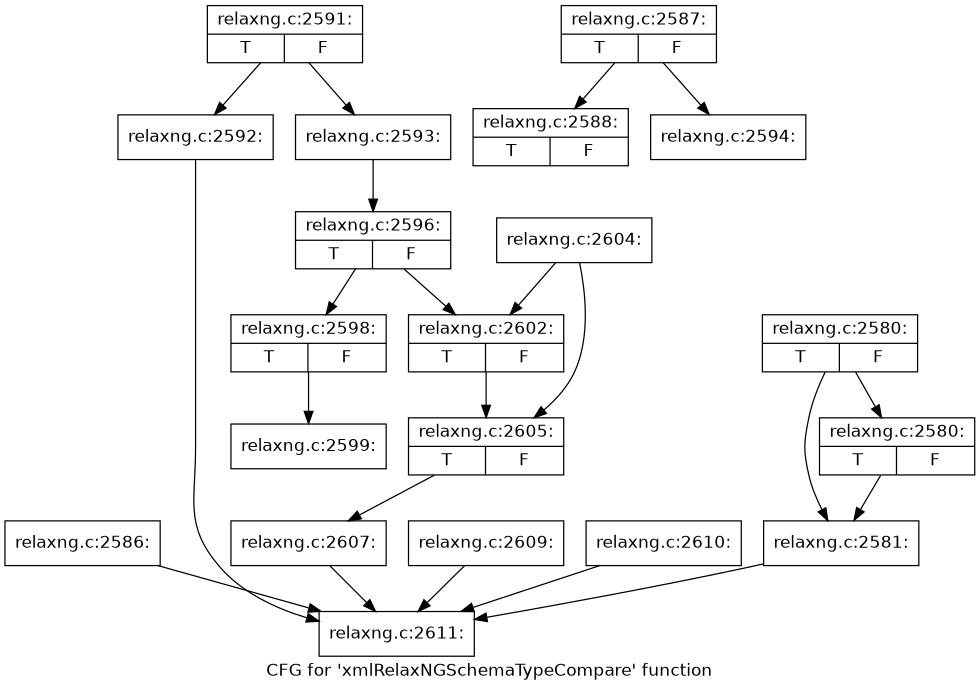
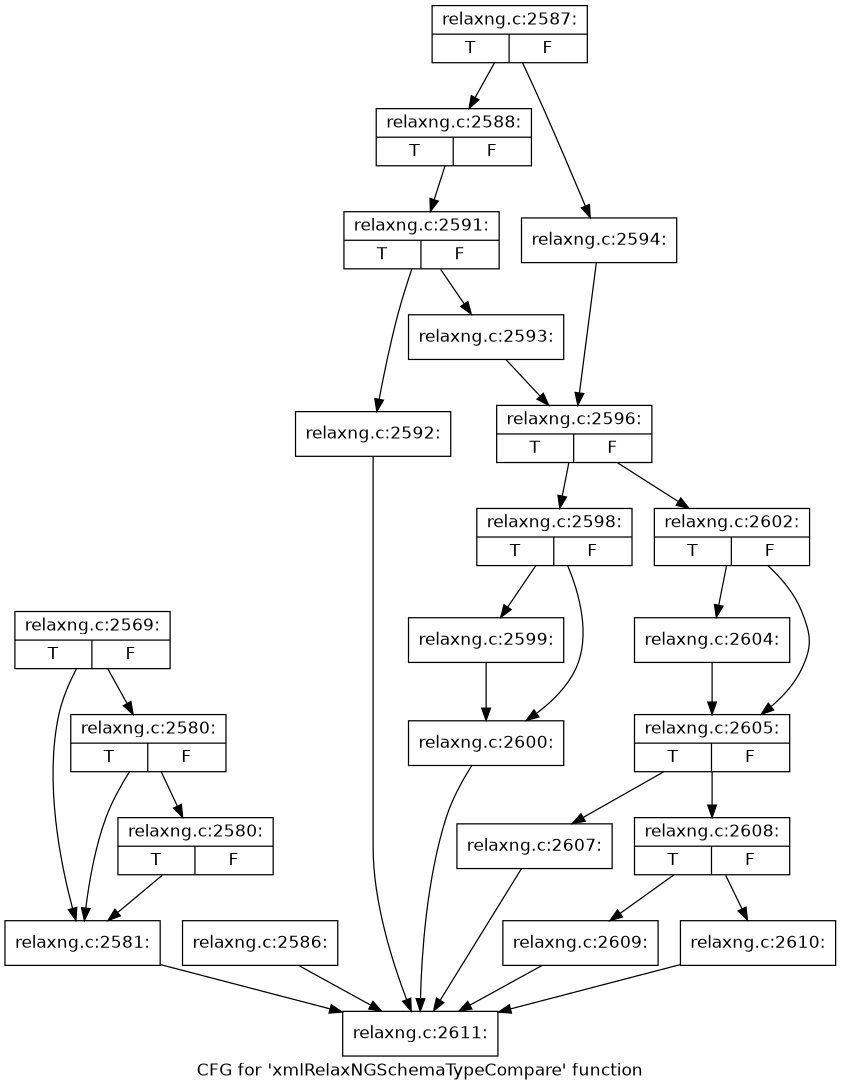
edge "relaxng.c:2588:" -> "relaxng.c:2591:": added
edge "relaxng.c:2604:" -> "relaxng.c:2602:": reversed
edge "relaxng.c:2594:" -> "relaxng.c:2596:": added
node "relaxng.c:2569:": added
node "relaxng.c:2600:": added
node "relaxng.c:2608:": added
